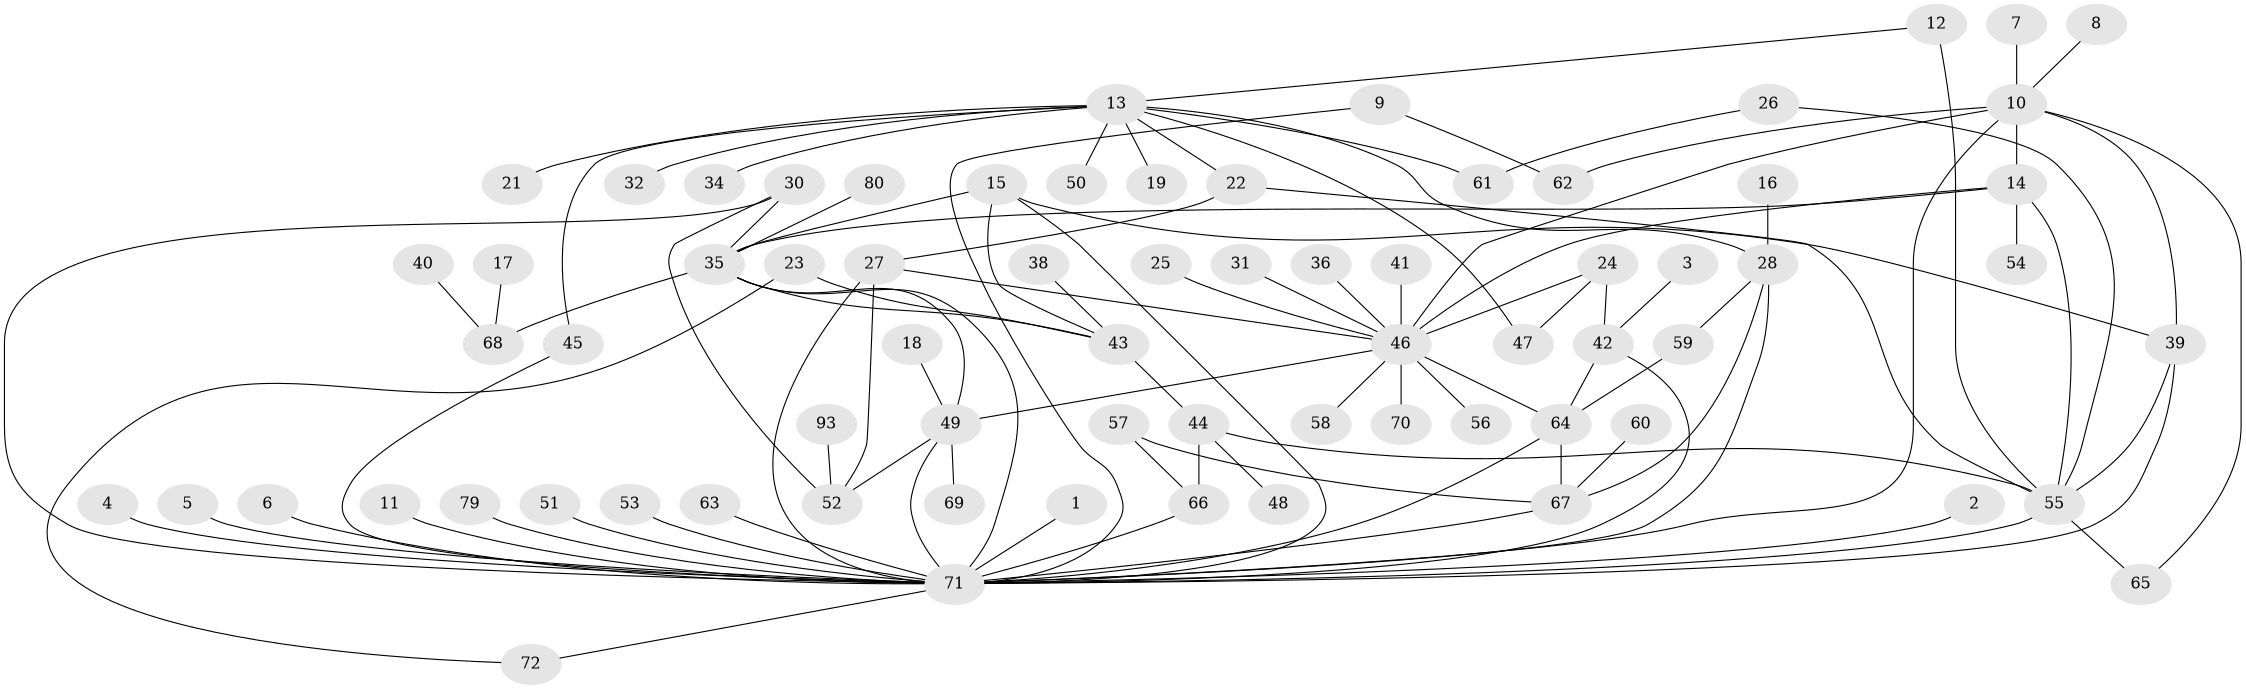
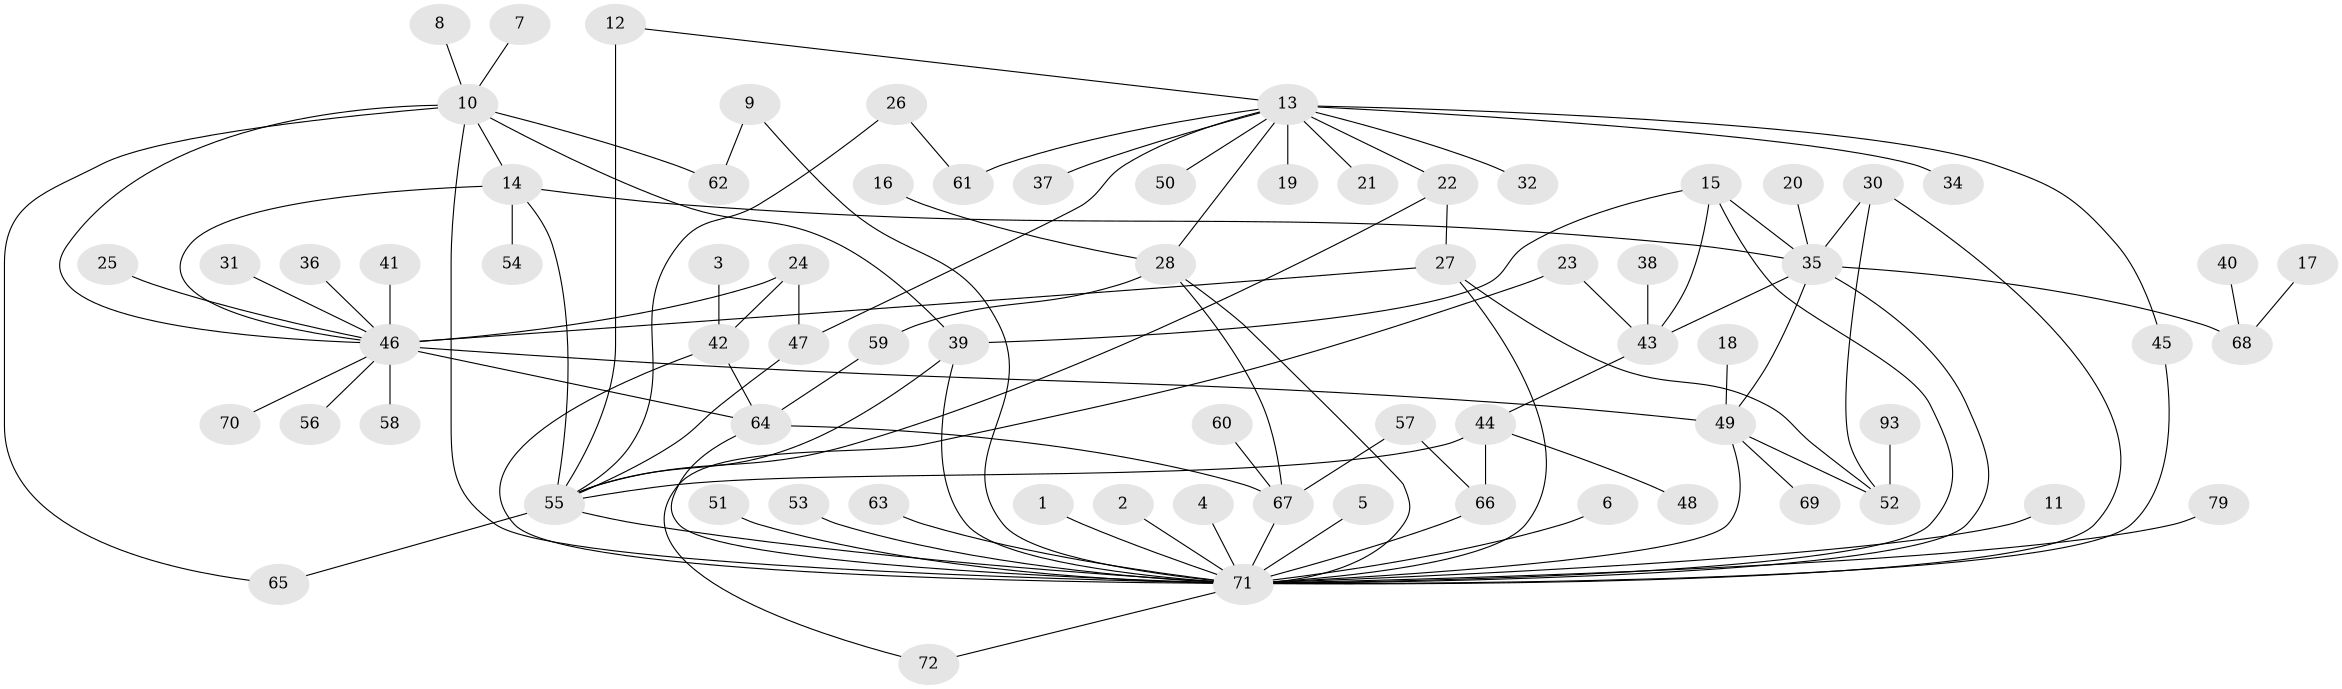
node "80": label "80" -> "20"
node "37": added
edge "47" -- "55": added
